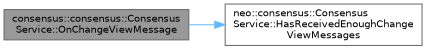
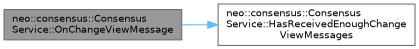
node "consensus::consensus::Consensus Service::OnChangeViewMessage": label "consensus::consensus::Consensus Service::OnChangeViewMessage" -> "neo::consensus::Consensus Service::OnChangeViewMessage"
